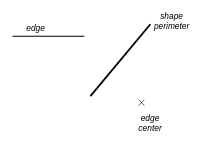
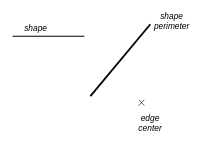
node "edge": label "edge" -> "shape"
